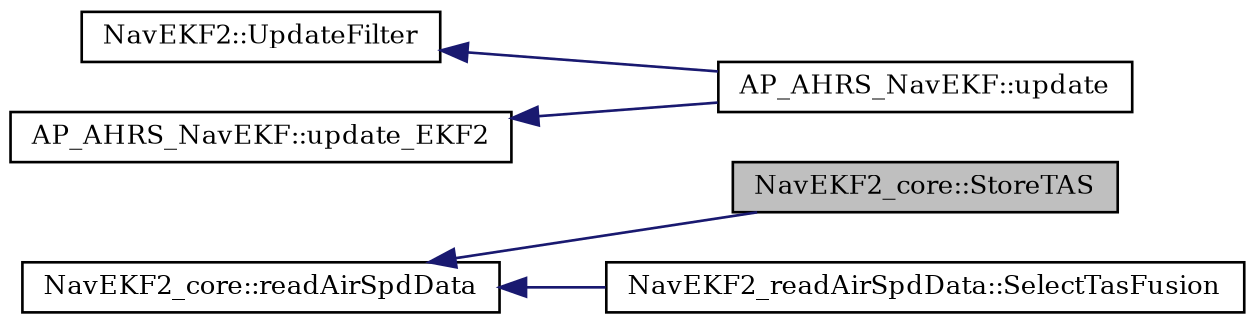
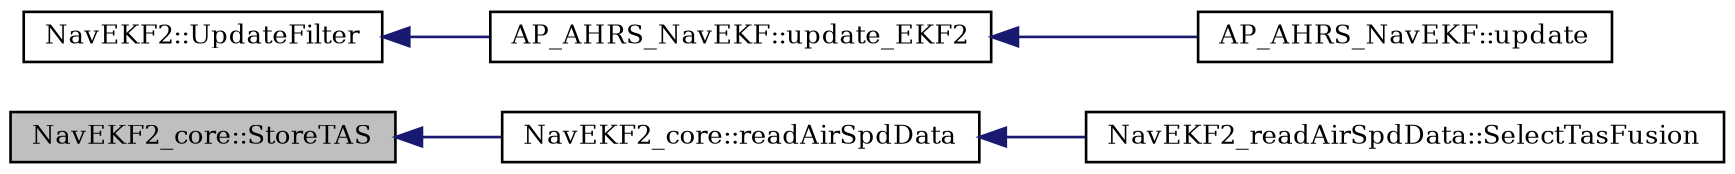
edge "AP_AHRS_NavEKF::update" -> "NavEKF2::UpdateFilter": now "AP_AHRS_NavEKF::update_EKF2" -> "NavEKF2::UpdateFilter"
edge "NavEKF2_core::StoreTAS" -> "NavEKF2_core::readAirSpdData": reversed
